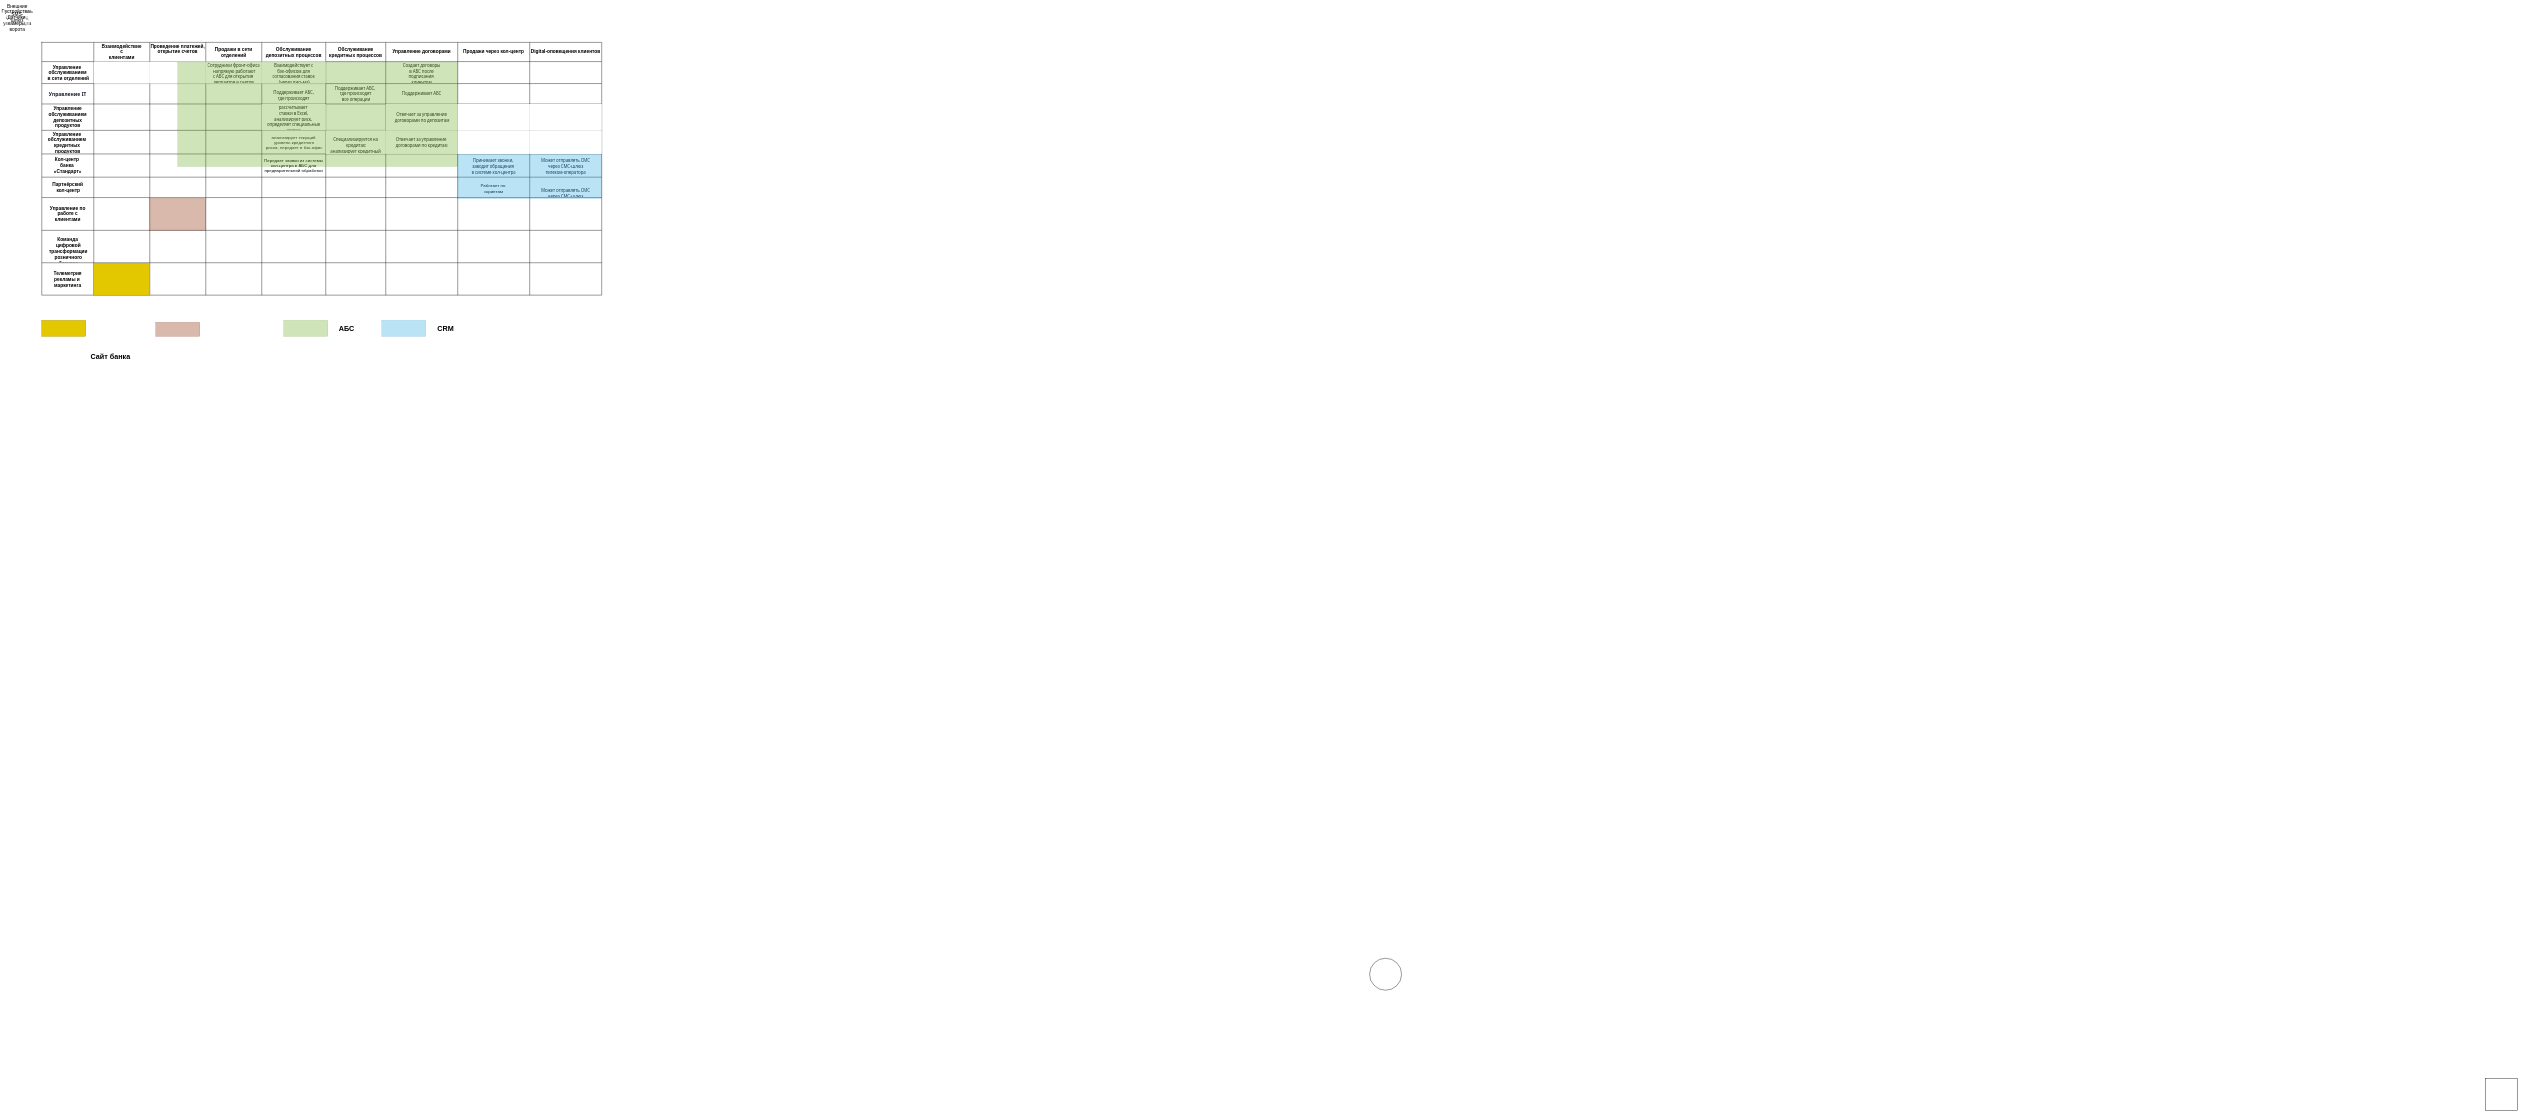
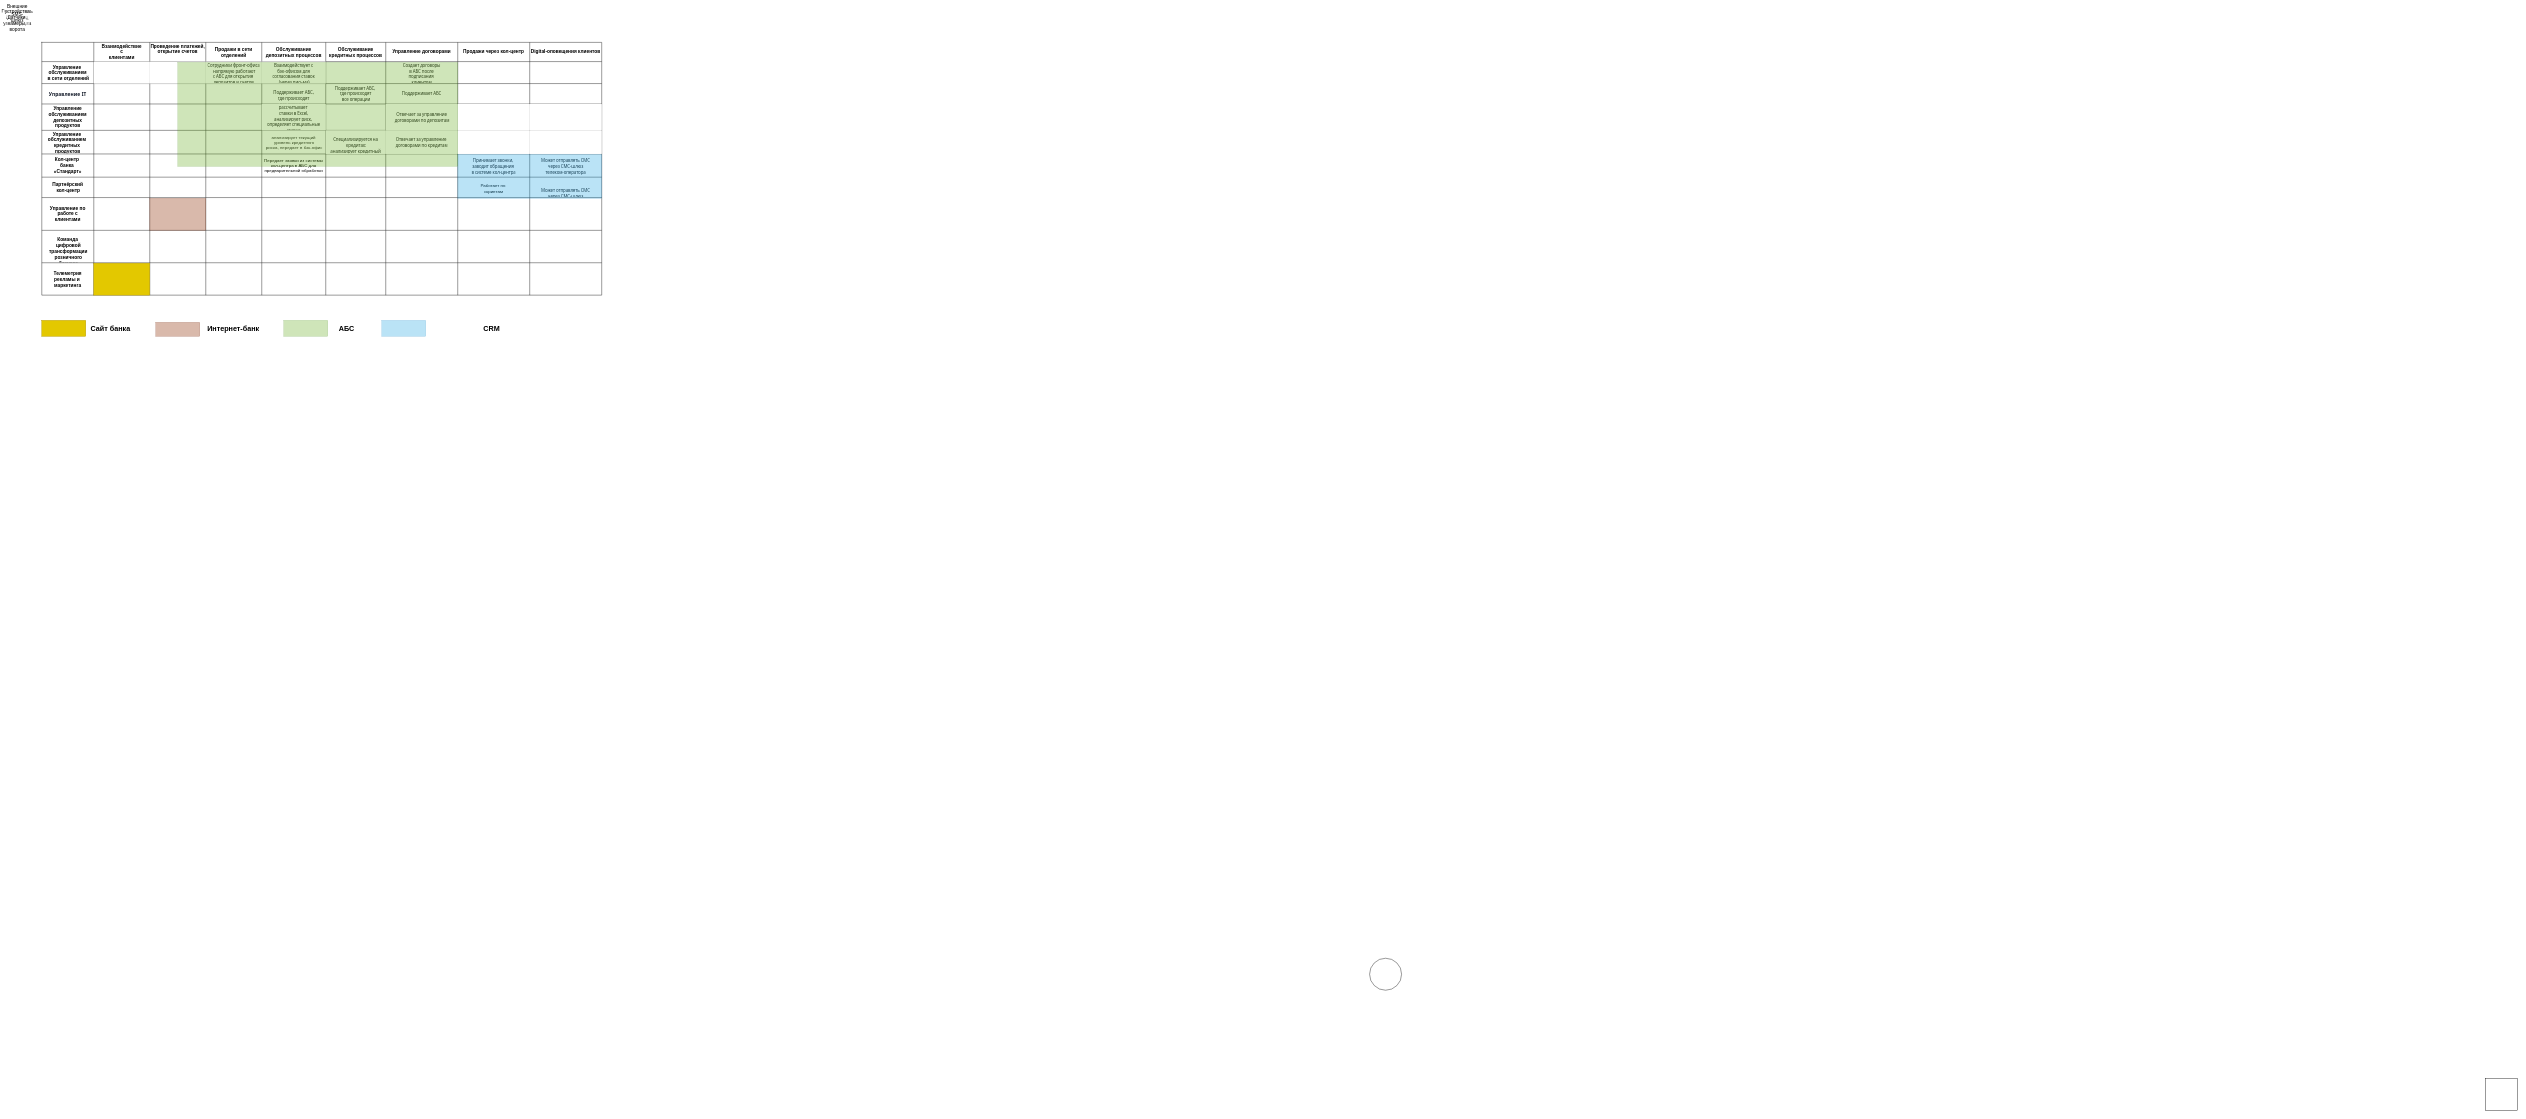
node "Интернет-банк": added
node "CRM": moved (446, 328) -> (492, 328)
node "Сайт банка": moved (111, 356) -> (111, 328)
